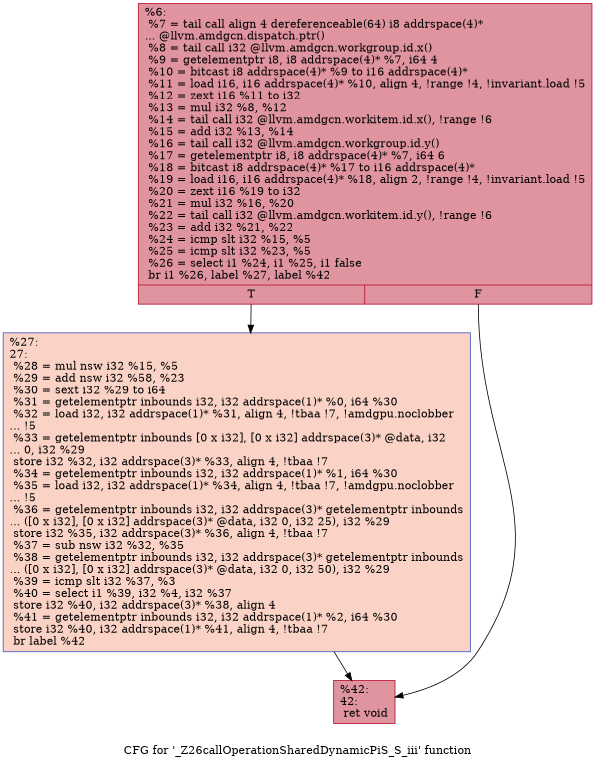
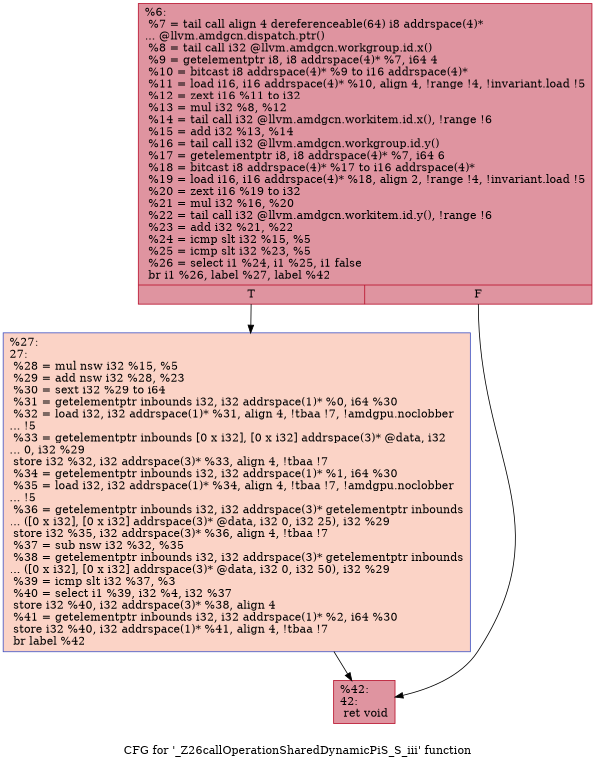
node "%27:": text "%29 = add nsw i32 %58, %23" -> "%29 = add nsw i32 %28, %23"
